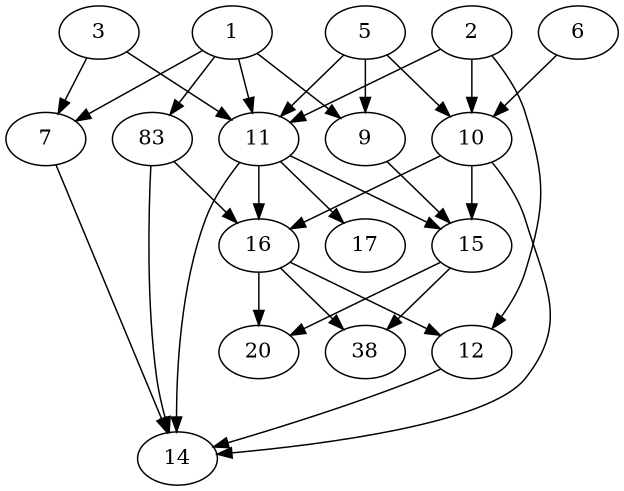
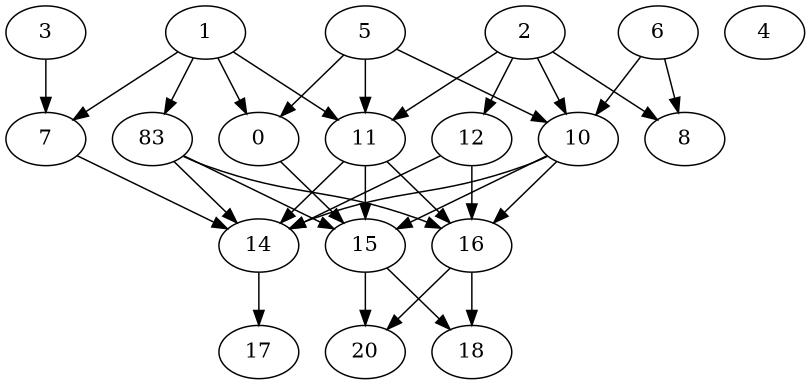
node "4": added
edge "3" -> "11": removed
node "9": label "9" -> "0"
node "8": added
edge "11" -> "17": now "14" -> "17"
edge "83" -> "15": added
edge "16" -> "12": reversed
node "38": label "38" -> "18"
